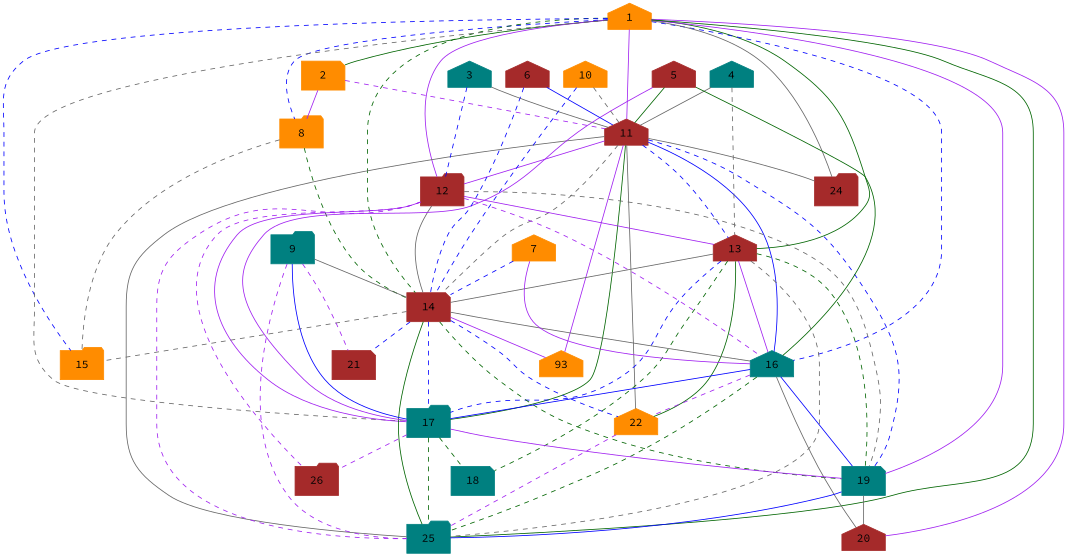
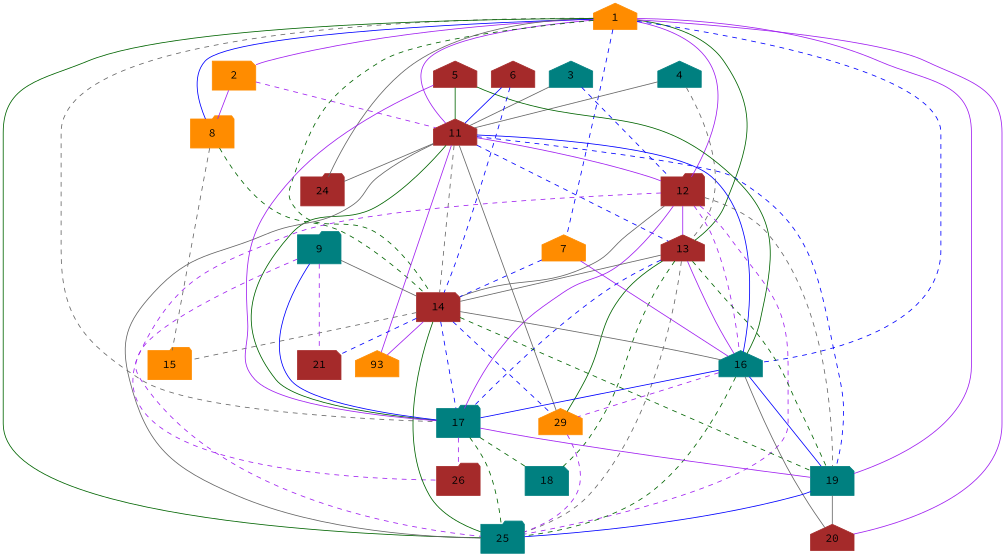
edge "1" -- "15": now "1" -- "7"
edge "1" -- "8": style dashed -> solid
edge "1" -- "2": color darkgreen -> purple
node "10": removed
node "22": label "22" -> "29"
